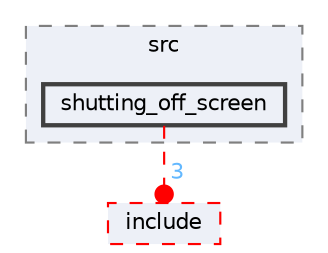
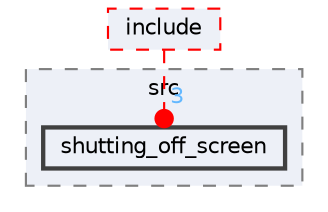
edge "shutting_off_screen" -> "include": reversed
